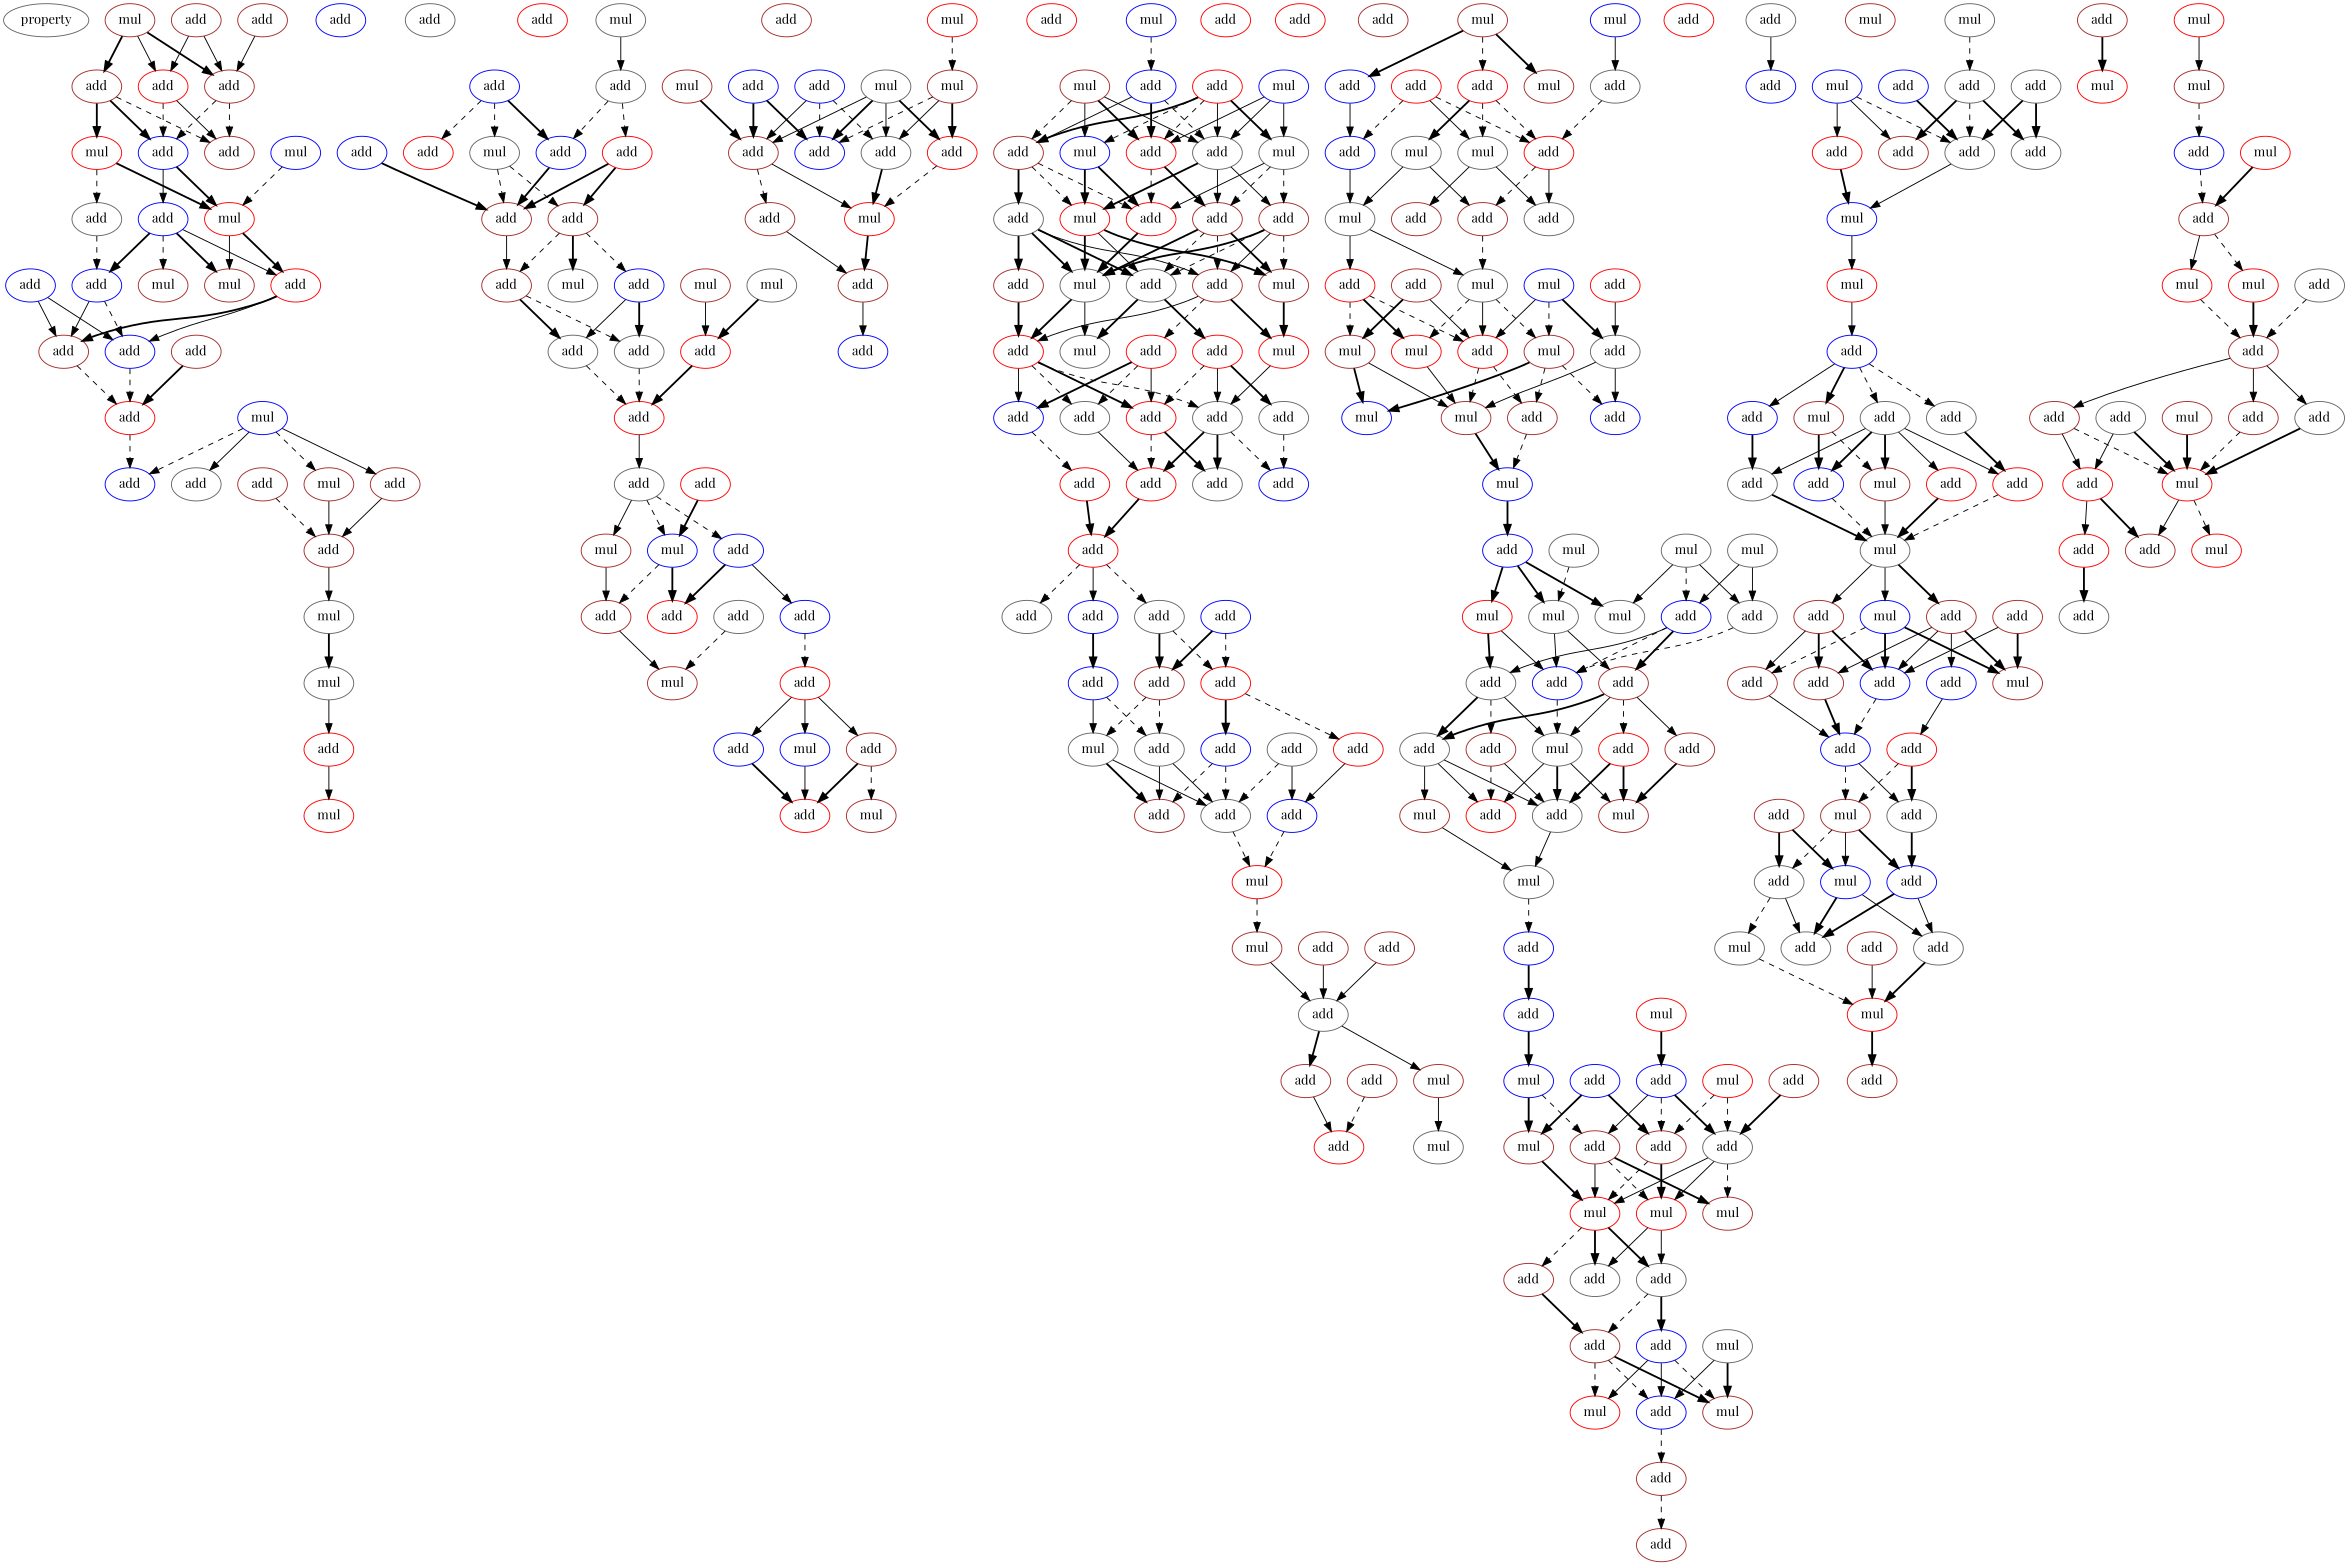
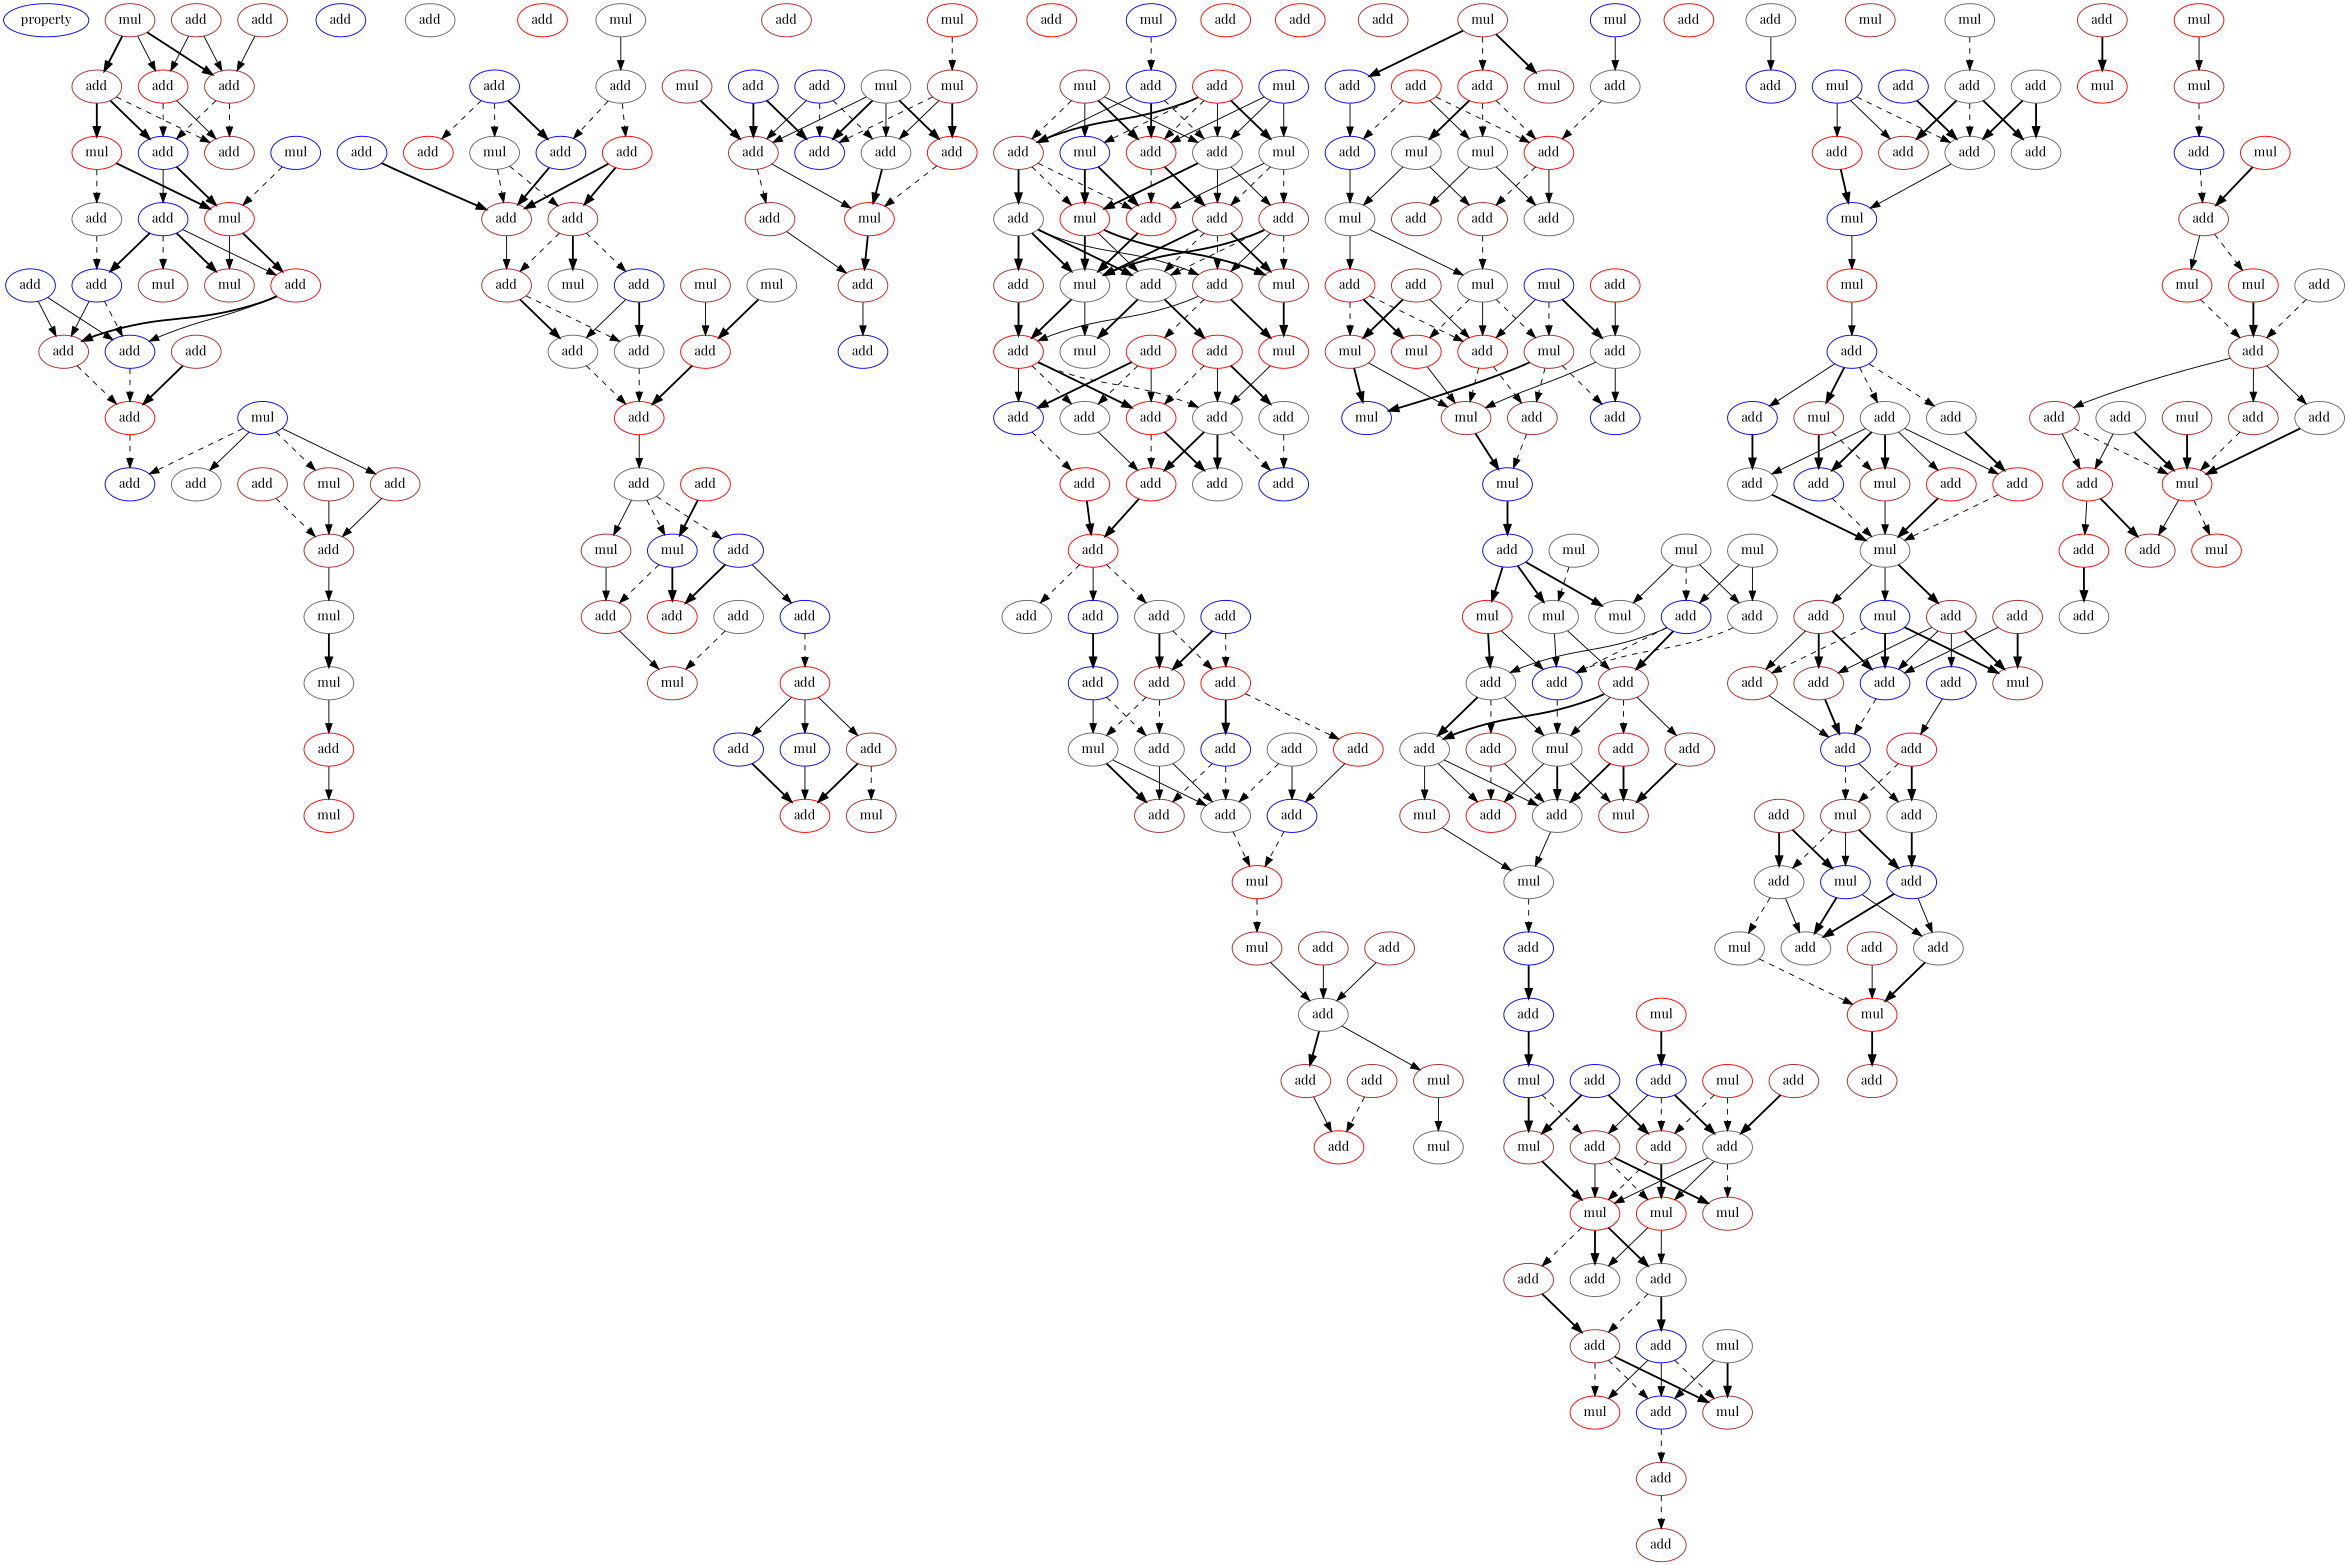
node "property": color gray40 -> blue
